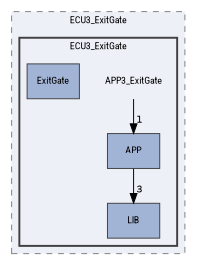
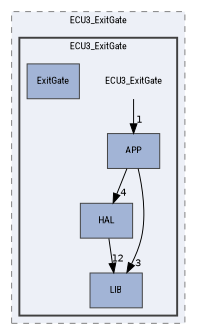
node "APP3_ExitGate": label "APP3_ExitGate" -> "ECU3_ExitGate"
node "HAL": added
